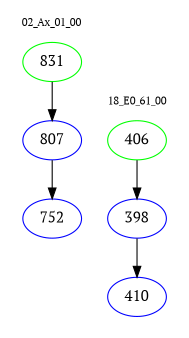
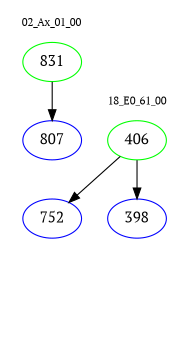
edge "807" -> "752": now "406" -> "752"
node "410": removed
